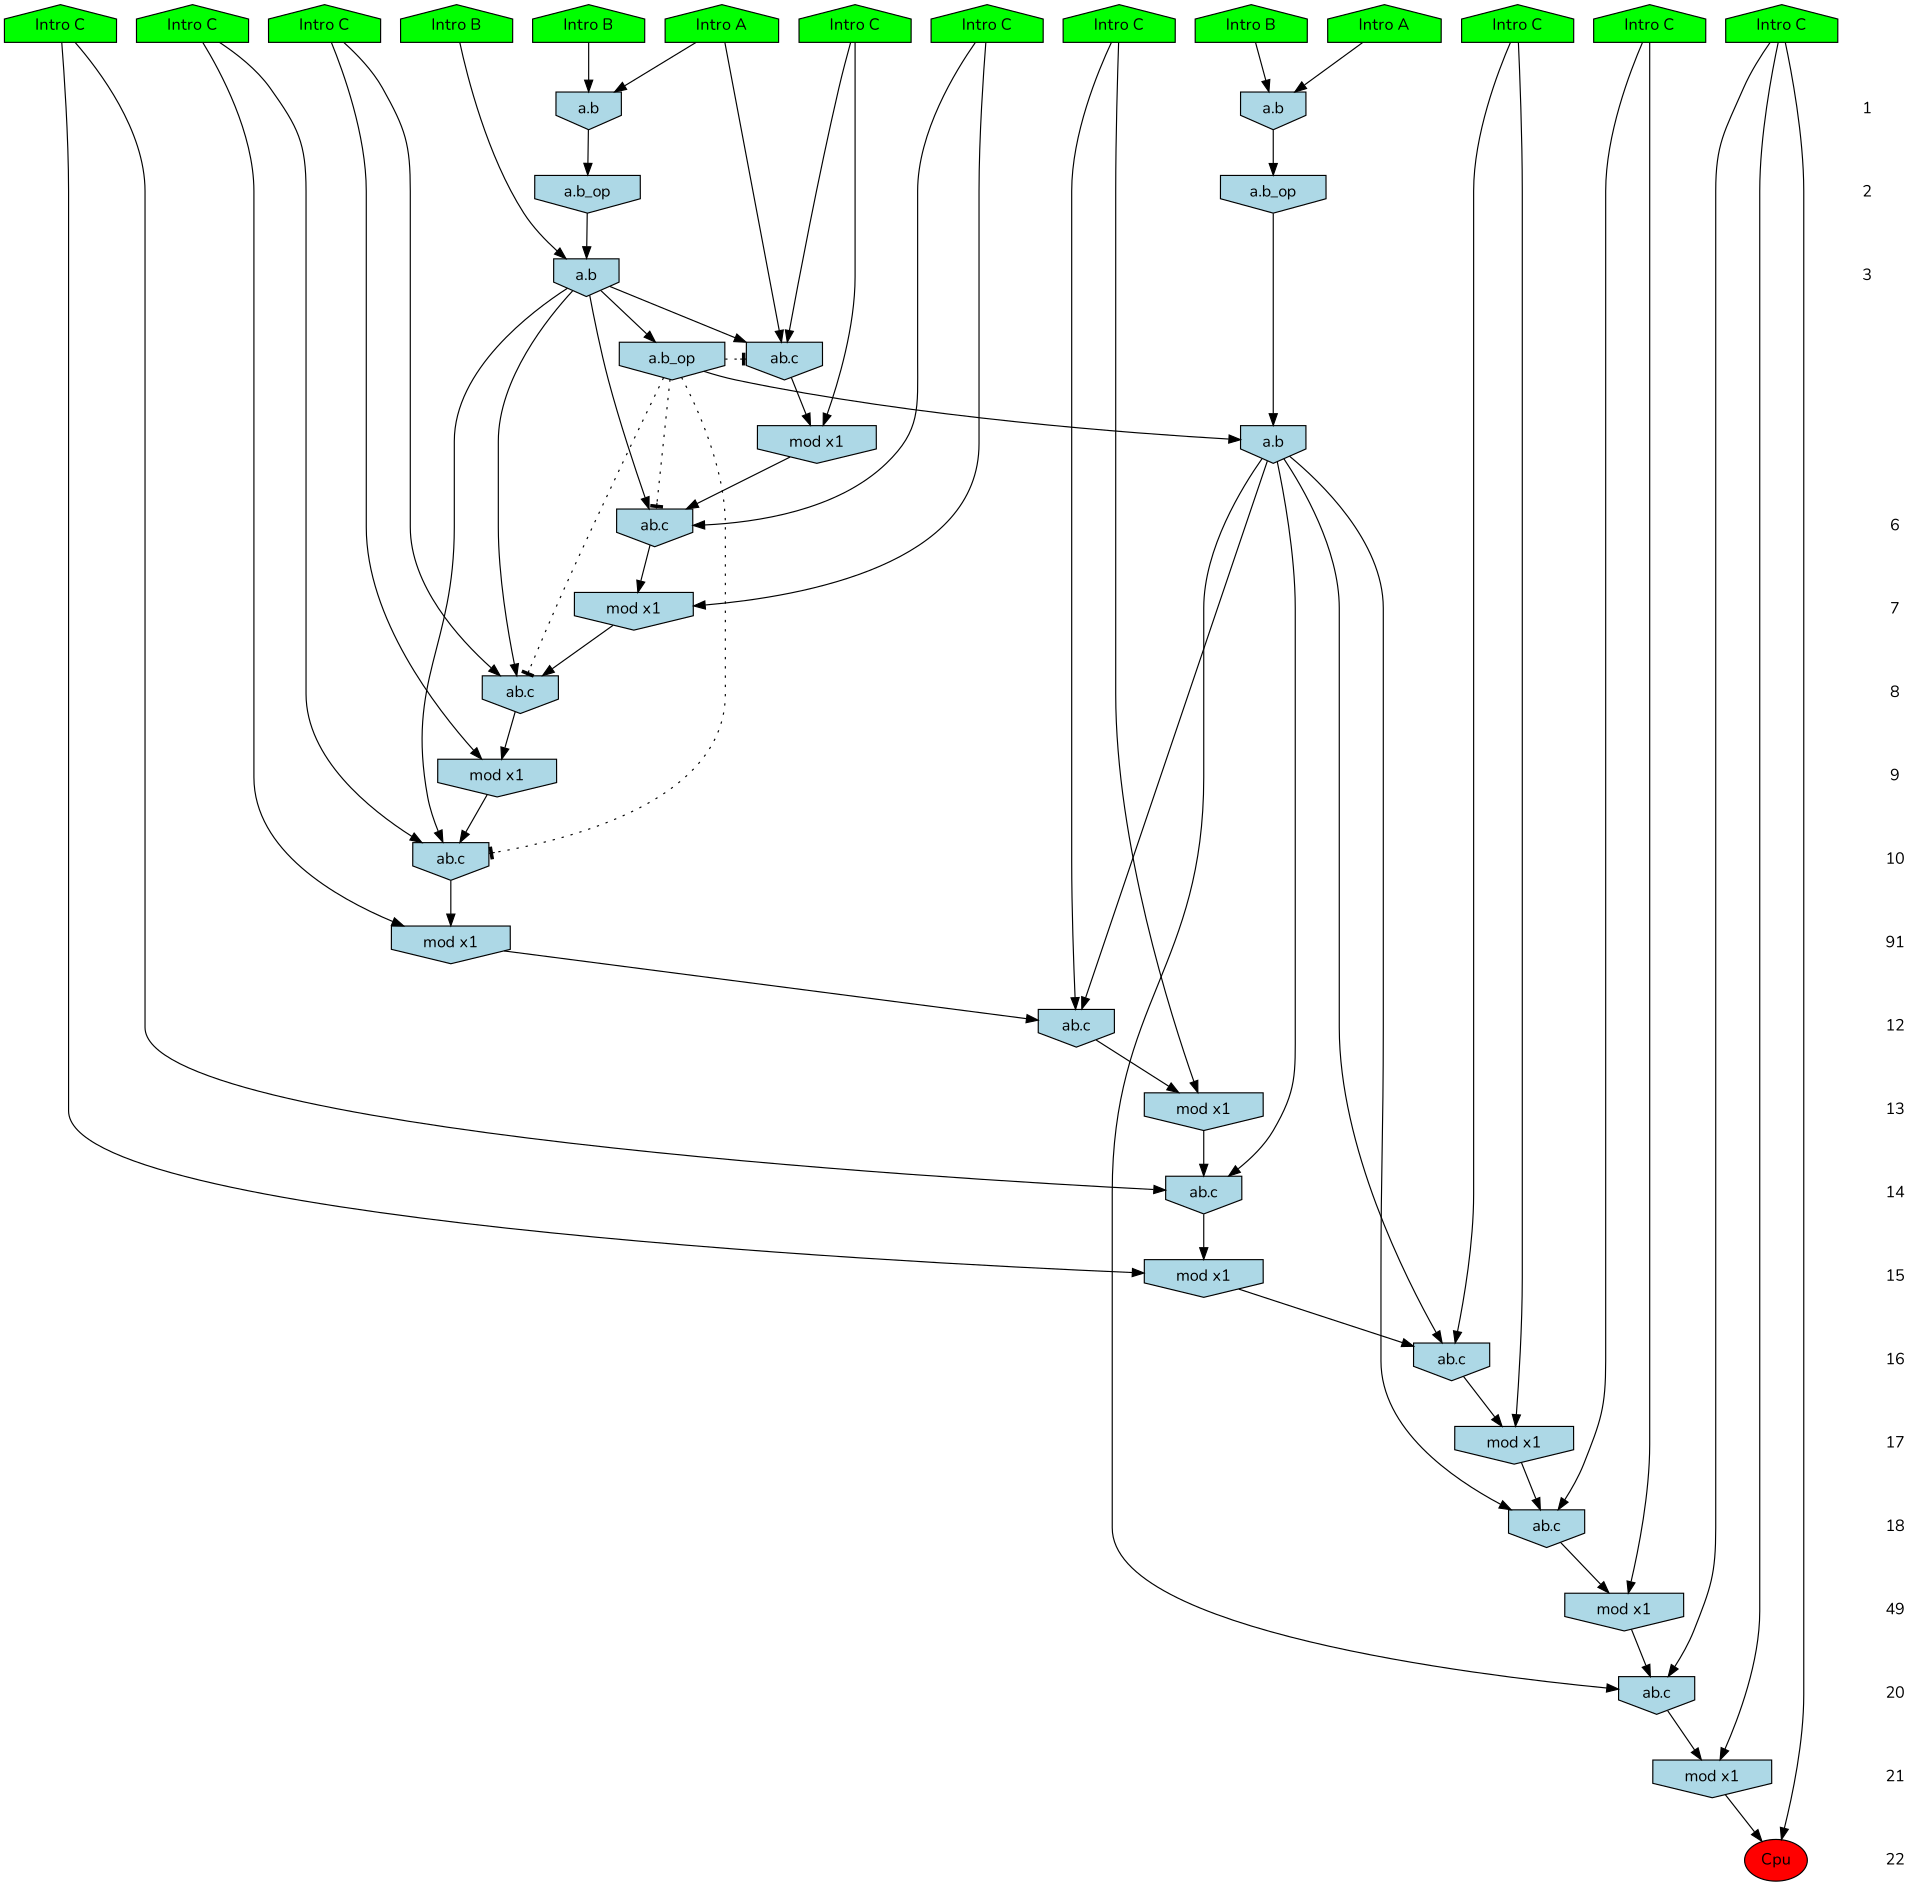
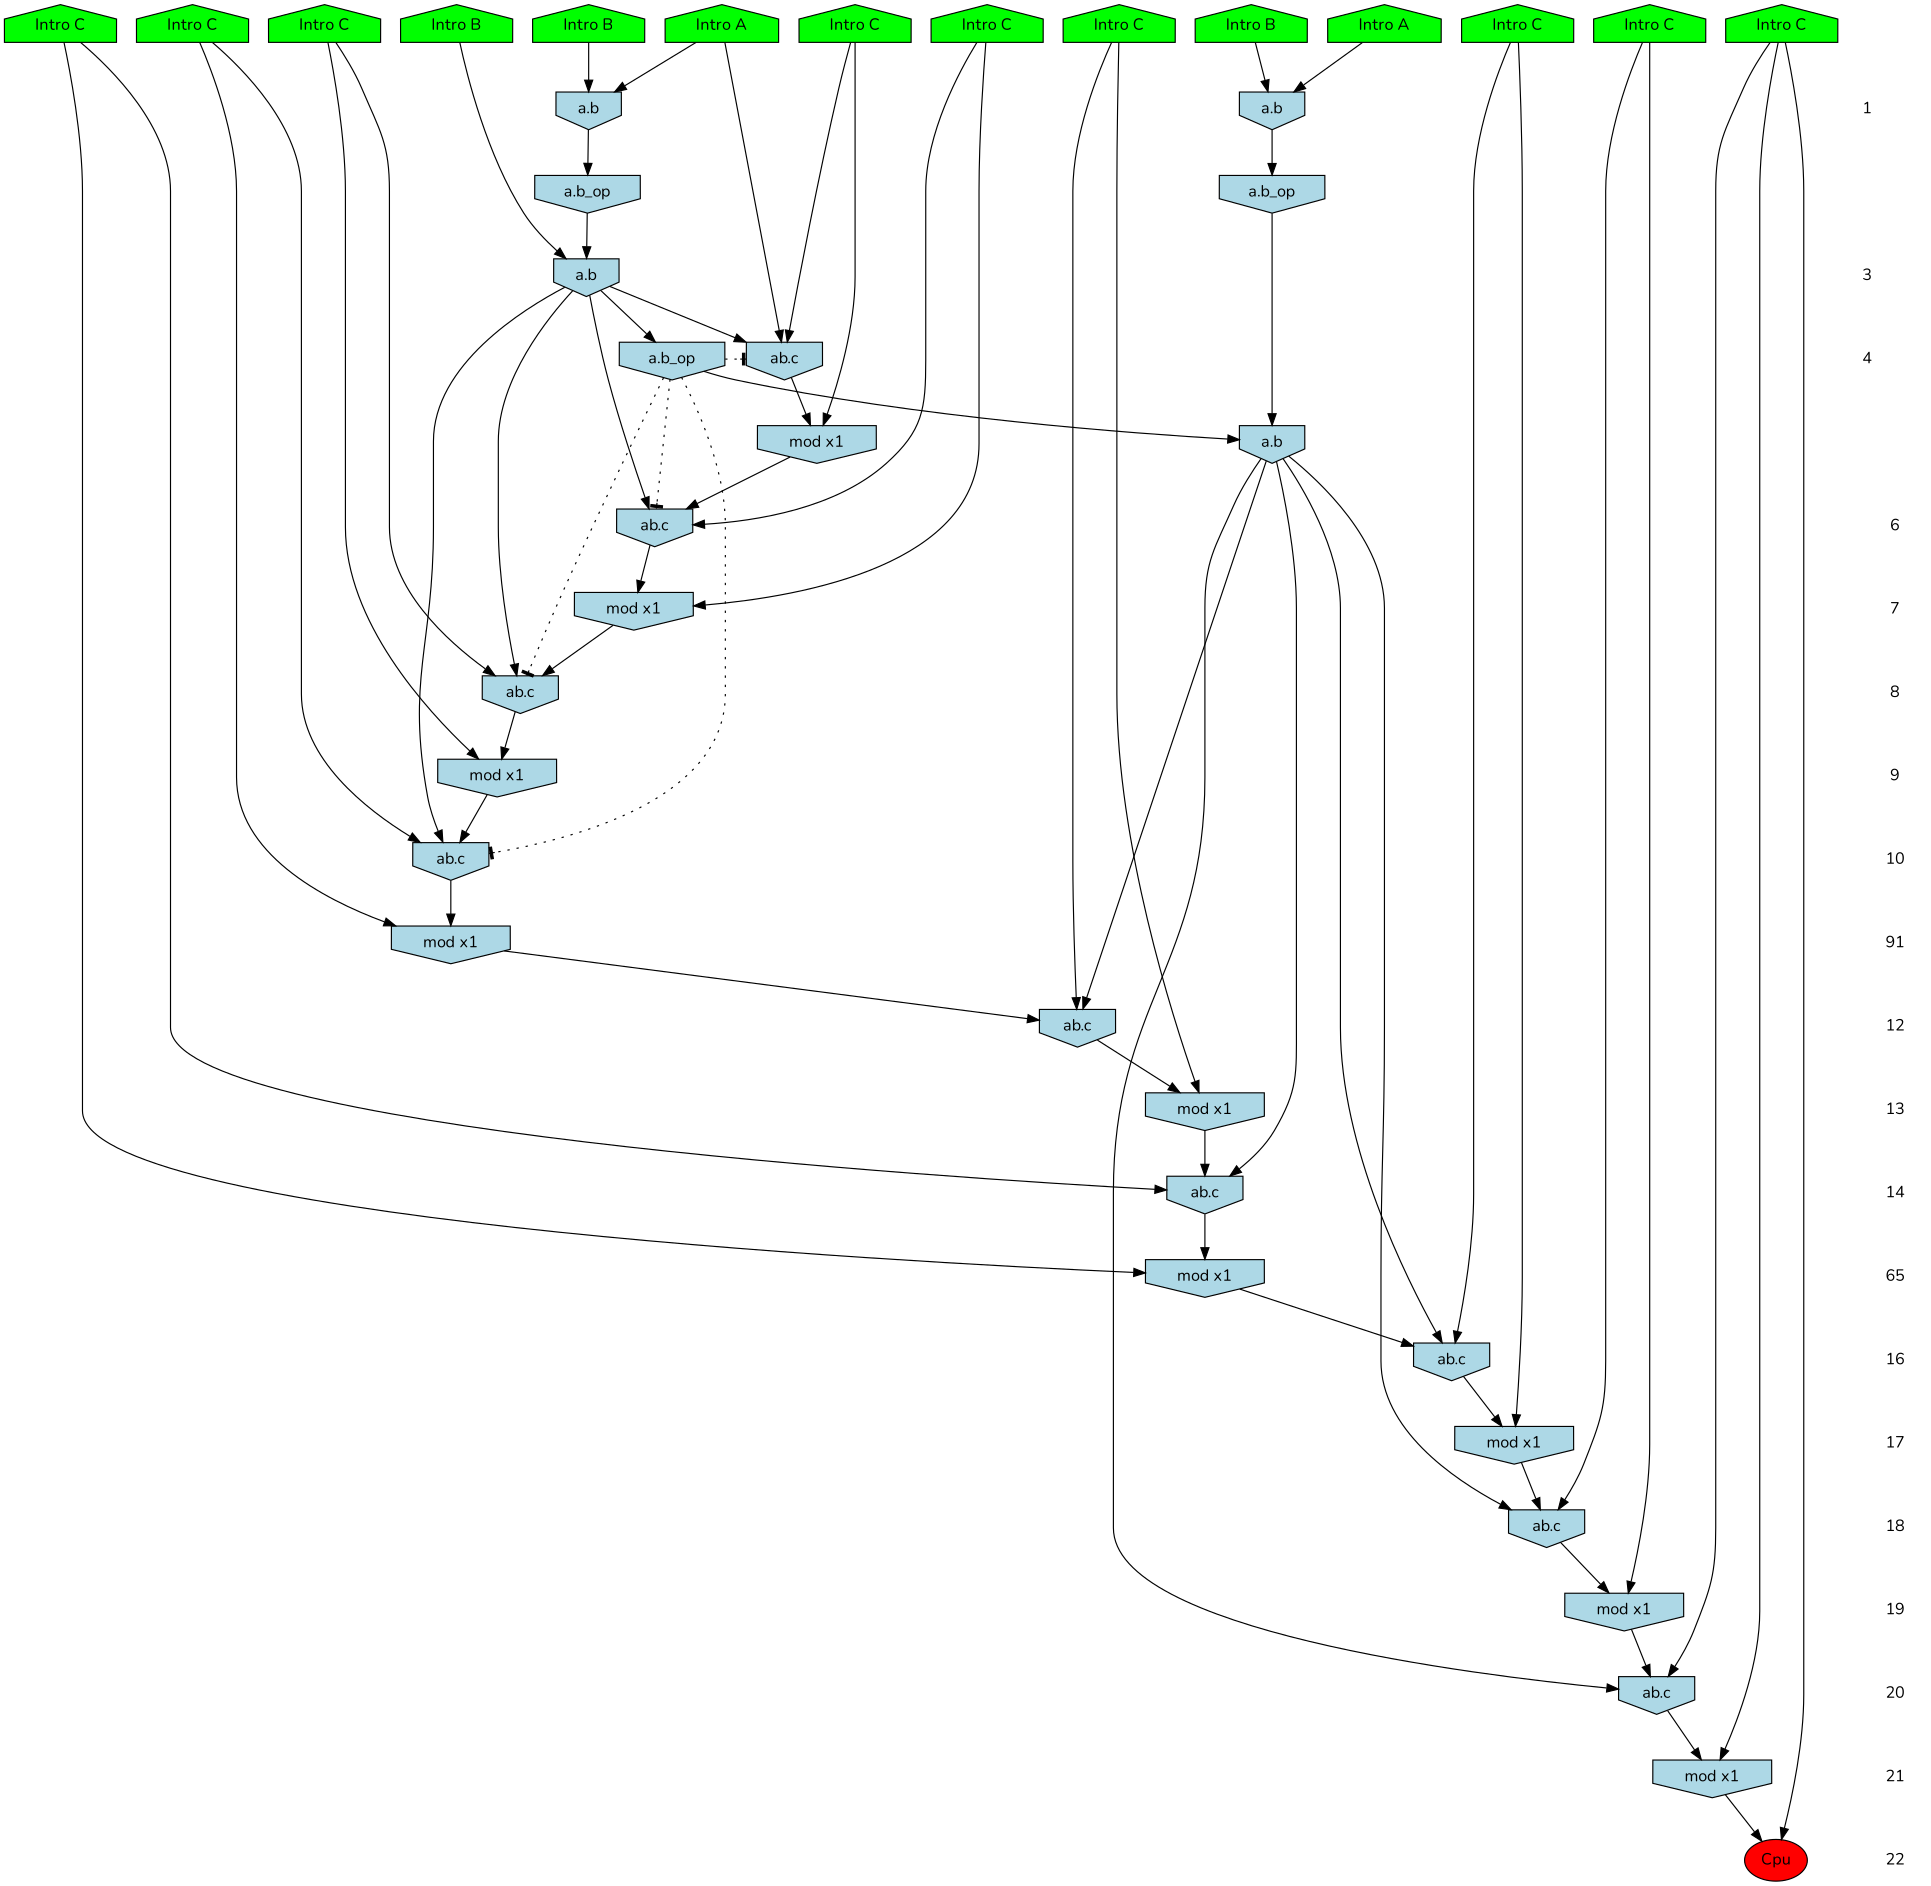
node "2": removed
node "4": added
node "15": label "15" -> "65"
node "49": label "49" -> "19"
